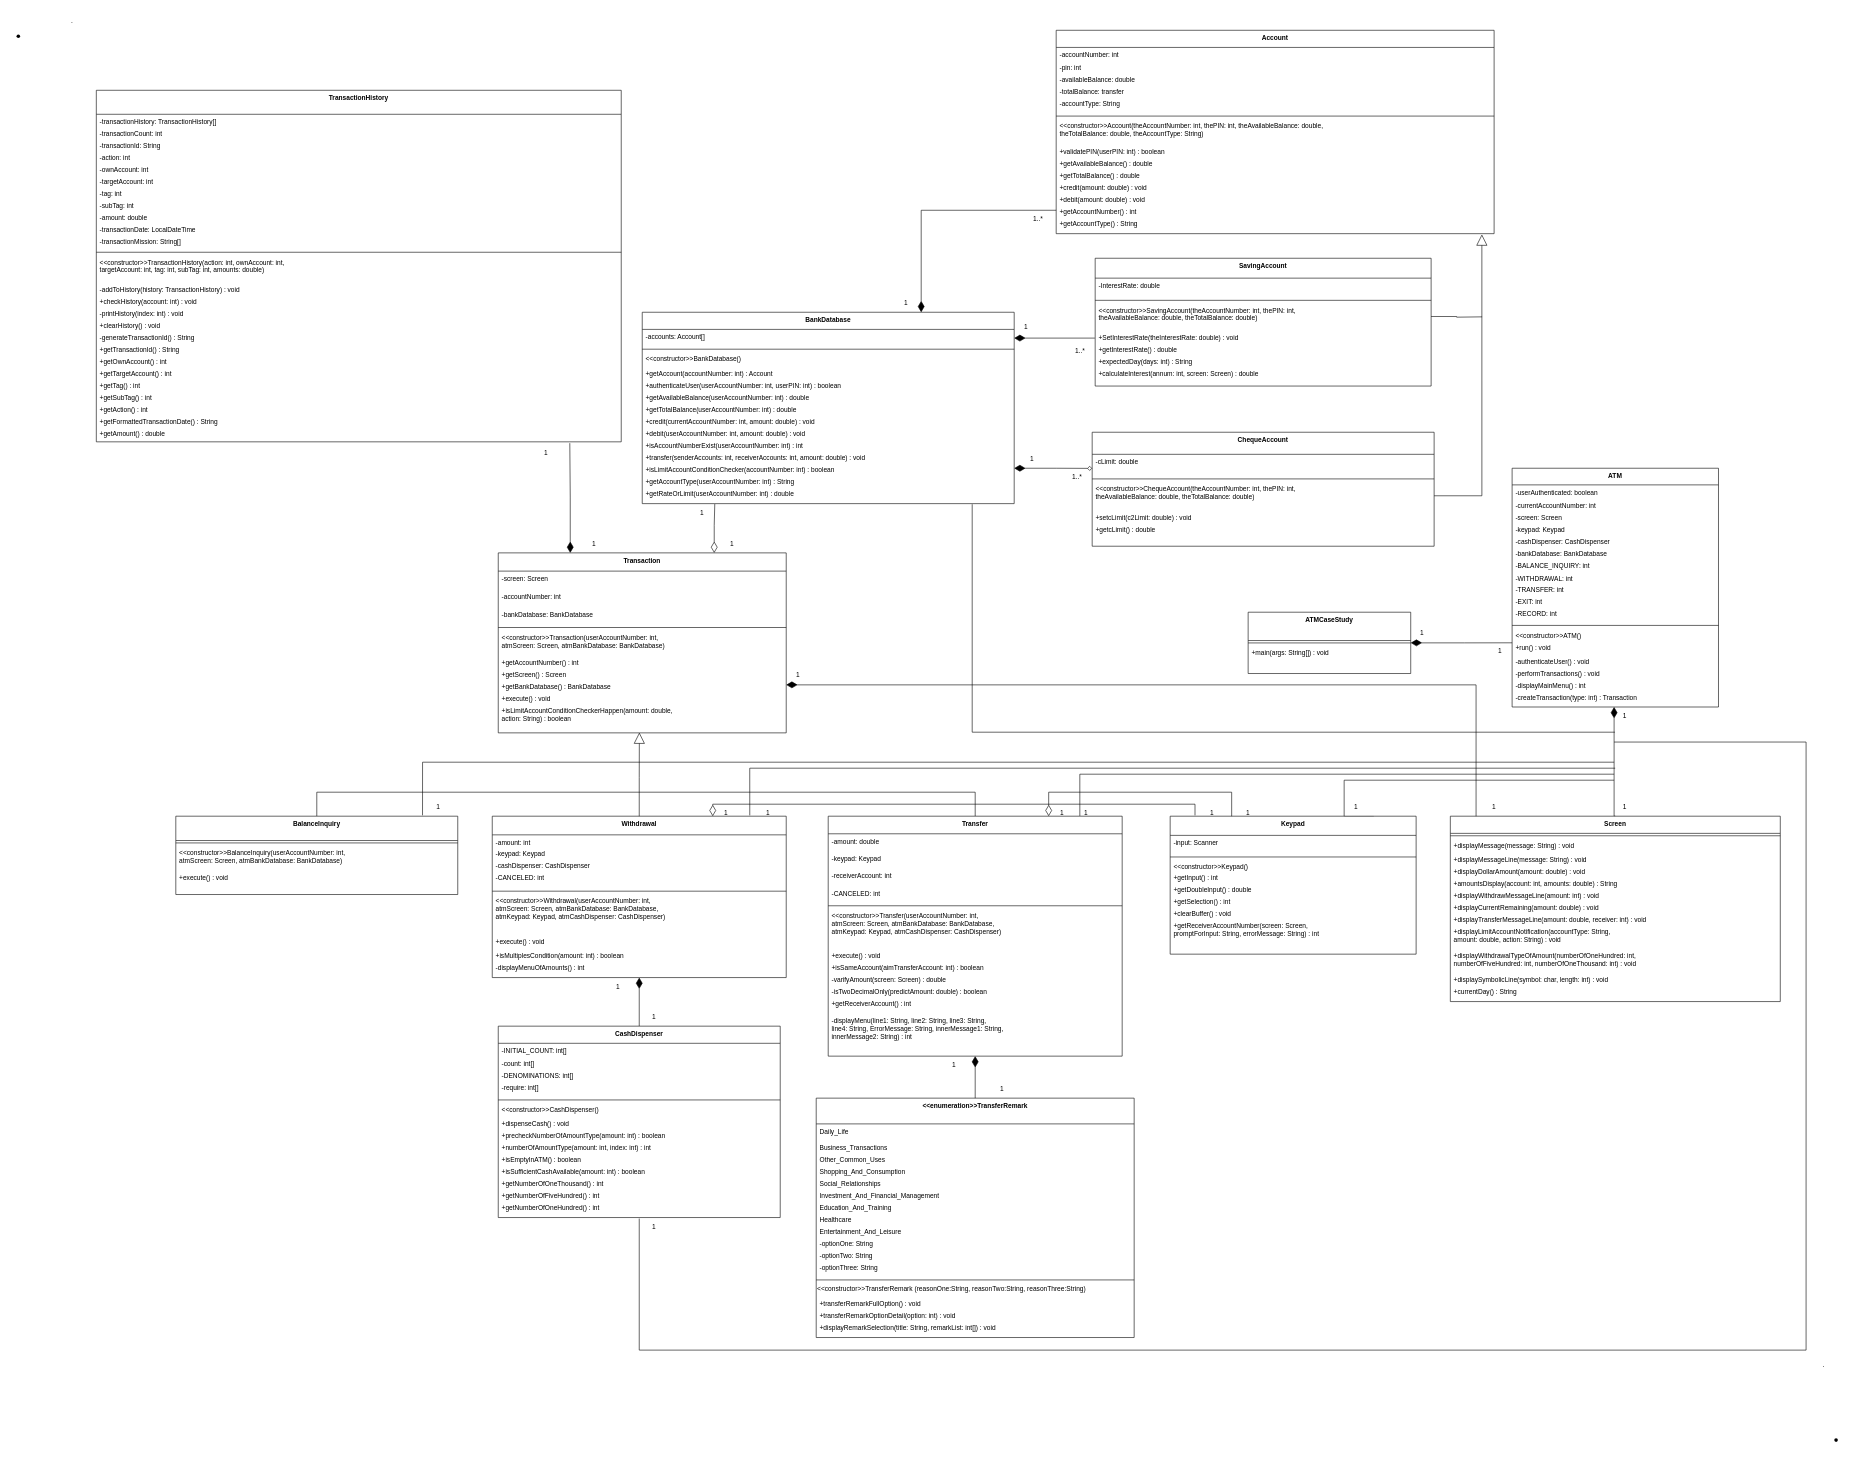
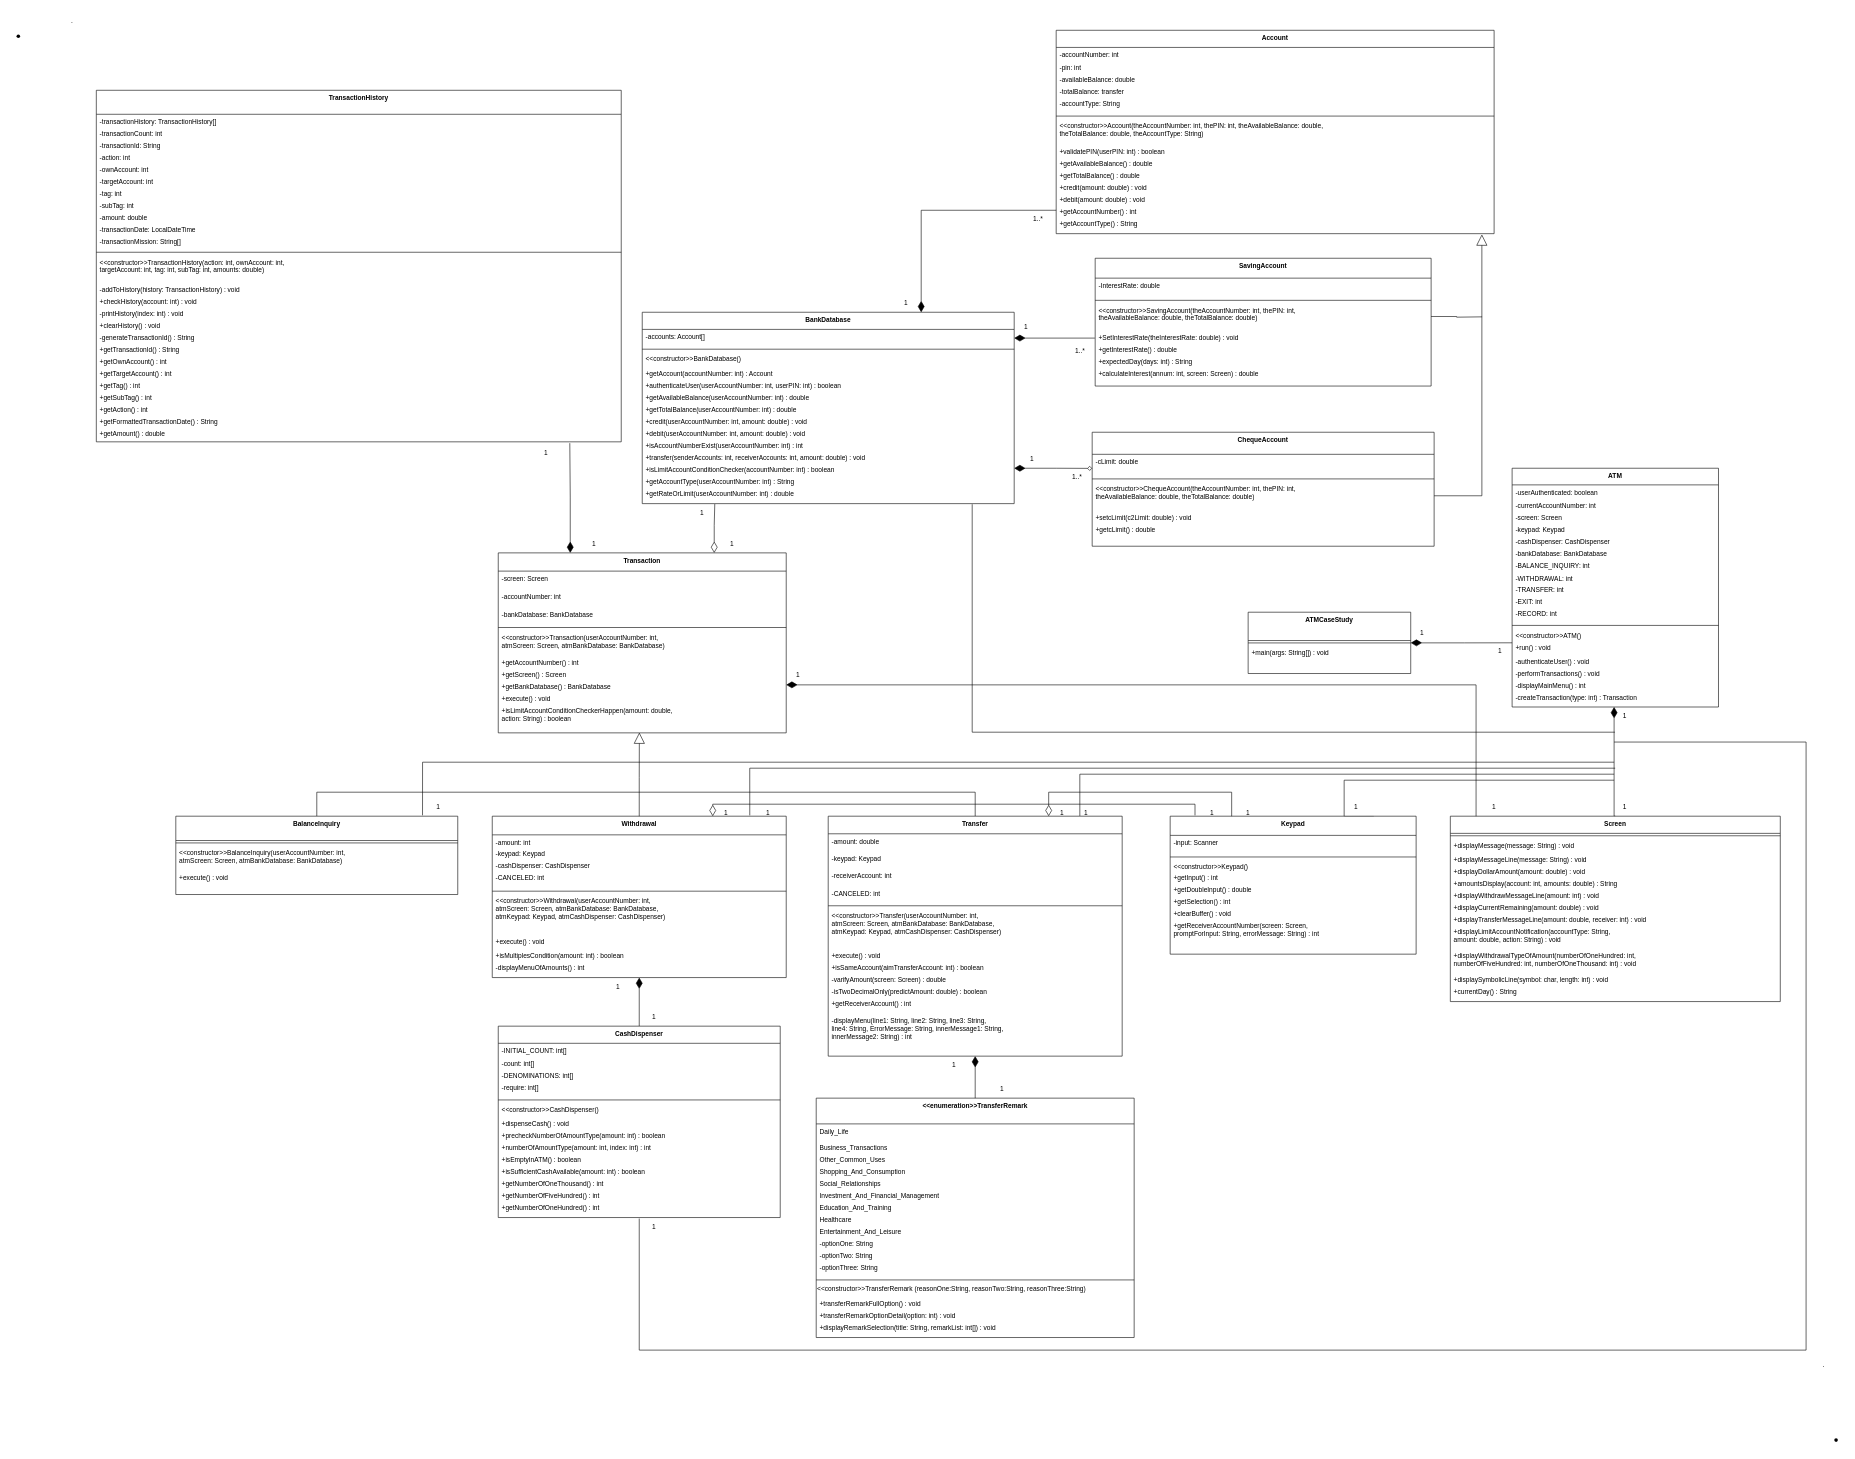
node "+credit(currentAccountNumber: int, amount: double) : void": label "+credit(currentAccountNumber: int, amount: double) : void" -> "+credit(userAccountNumber: int, amount: double) : void"
